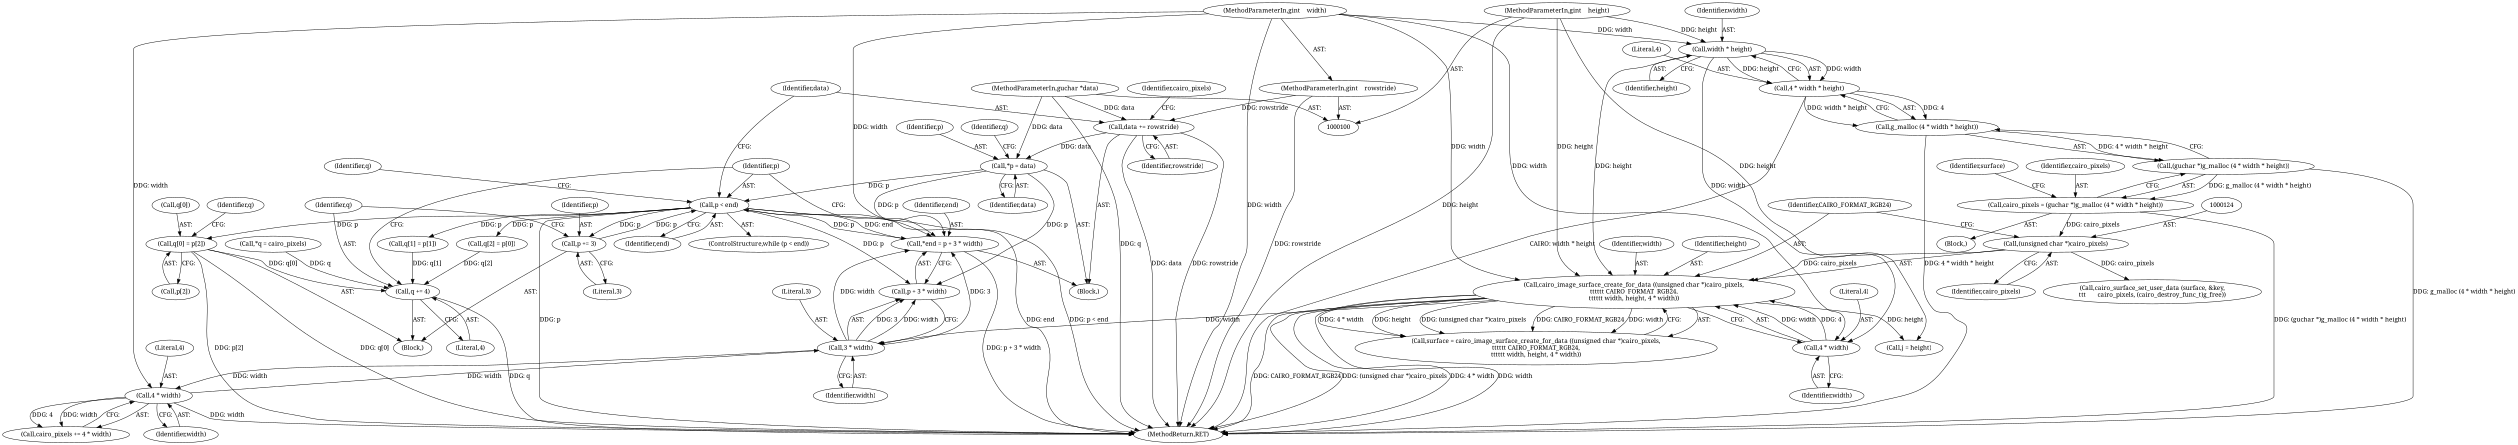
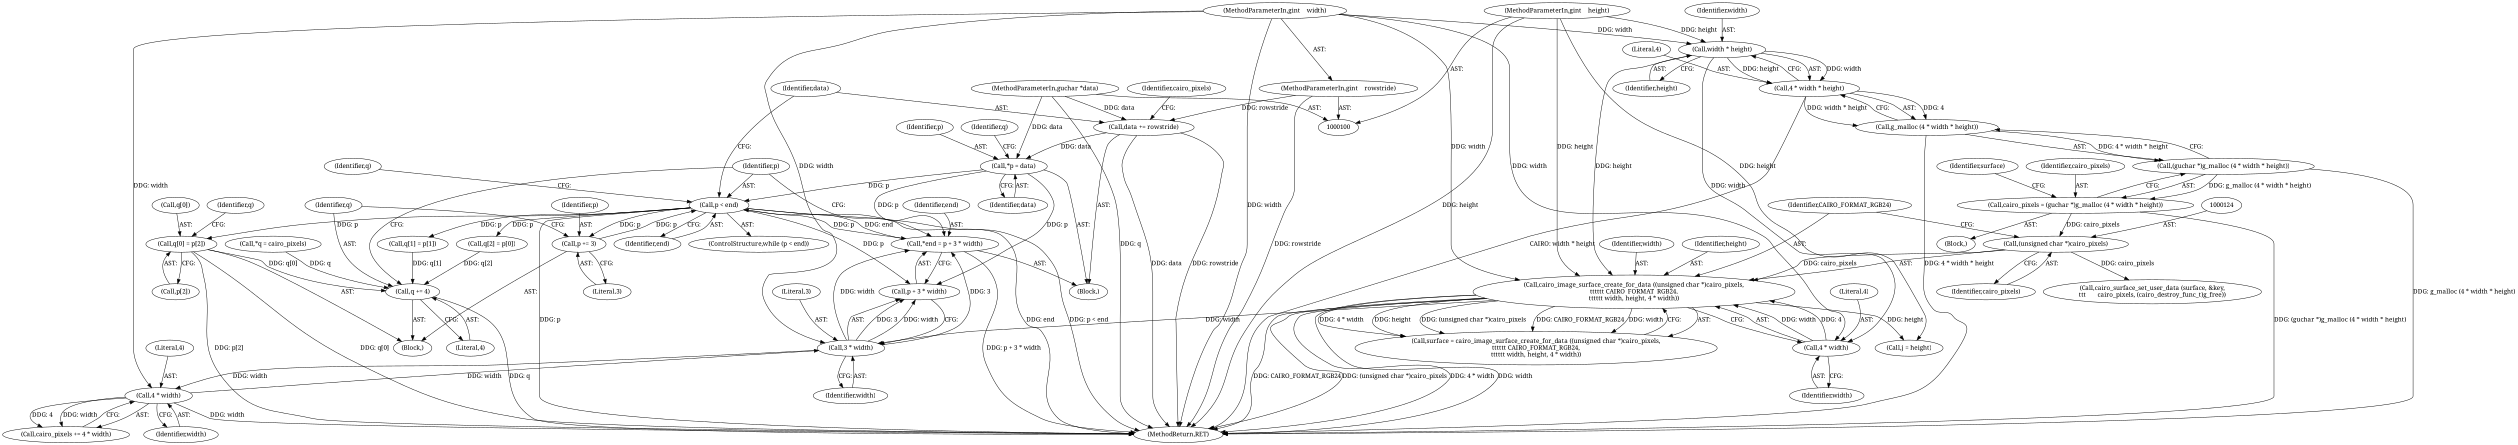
edge "(MethodParameterIn,gint    width)" -> "(Call,*end = p + 3 * width)": now "(MethodParameterIn,gint    width)" -> "(Call,3 * width)"
node "(Identifier,rowstride)": removed
